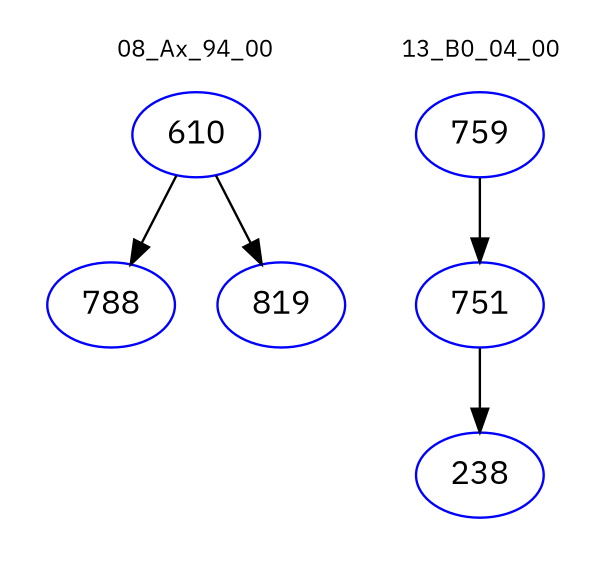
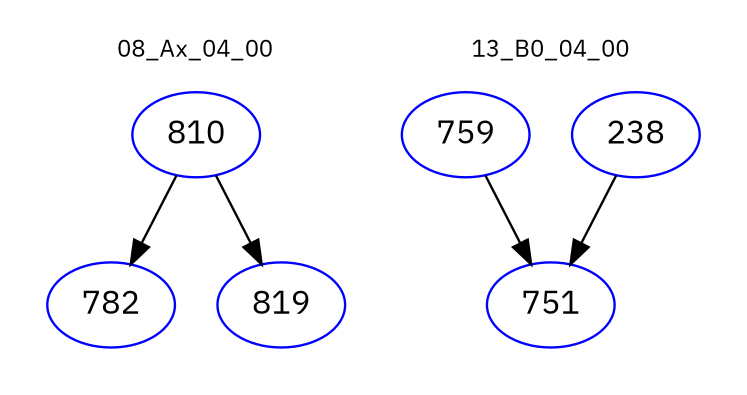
cluster "08_Ax_94_00": label "08_Ax_94_00" -> "08_Ax_04_00"
node "610": label "610" -> "810"
node "788": label "788" -> "782"
edge "751" -> "238": reversed
